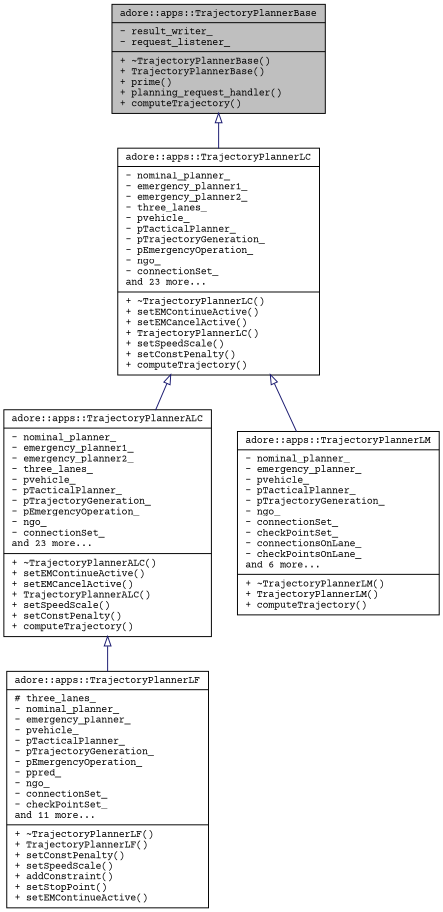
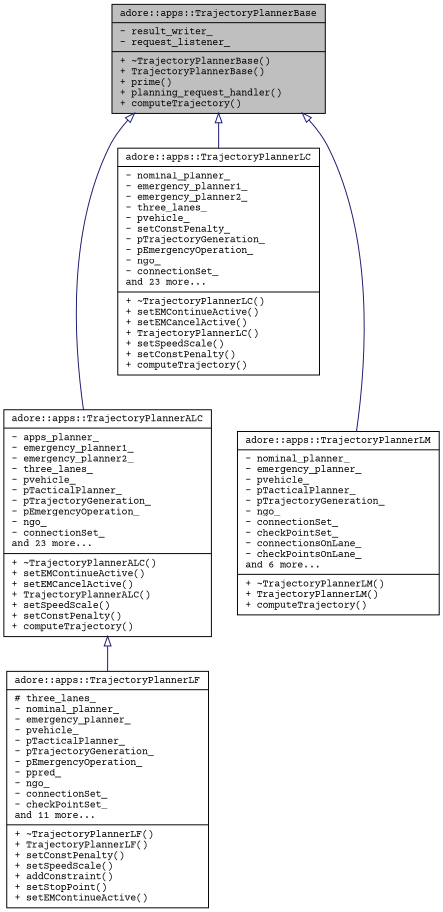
node "adore::apps::TrajectoryPlannerLC": text "- pTacticalPlanner_" -> "- setConstPenalty_"
edge "adore::apps::TrajectoryPlannerALC" -> "adore::apps::TrajectoryPlannerLC": now "adore::apps::TrajectoryPlannerALC" -> "adore::apps::TrajectoryPlannerBase"
edge "adore::apps::TrajectoryPlannerLM" -> "adore::apps::TrajectoryPlannerLC": now "adore::apps::TrajectoryPlannerLM" -> "adore::apps::TrajectoryPlannerBase"
node "adore::apps::TrajectoryPlannerALC": text "- nominal_planner_" -> "- apps_planner_"
